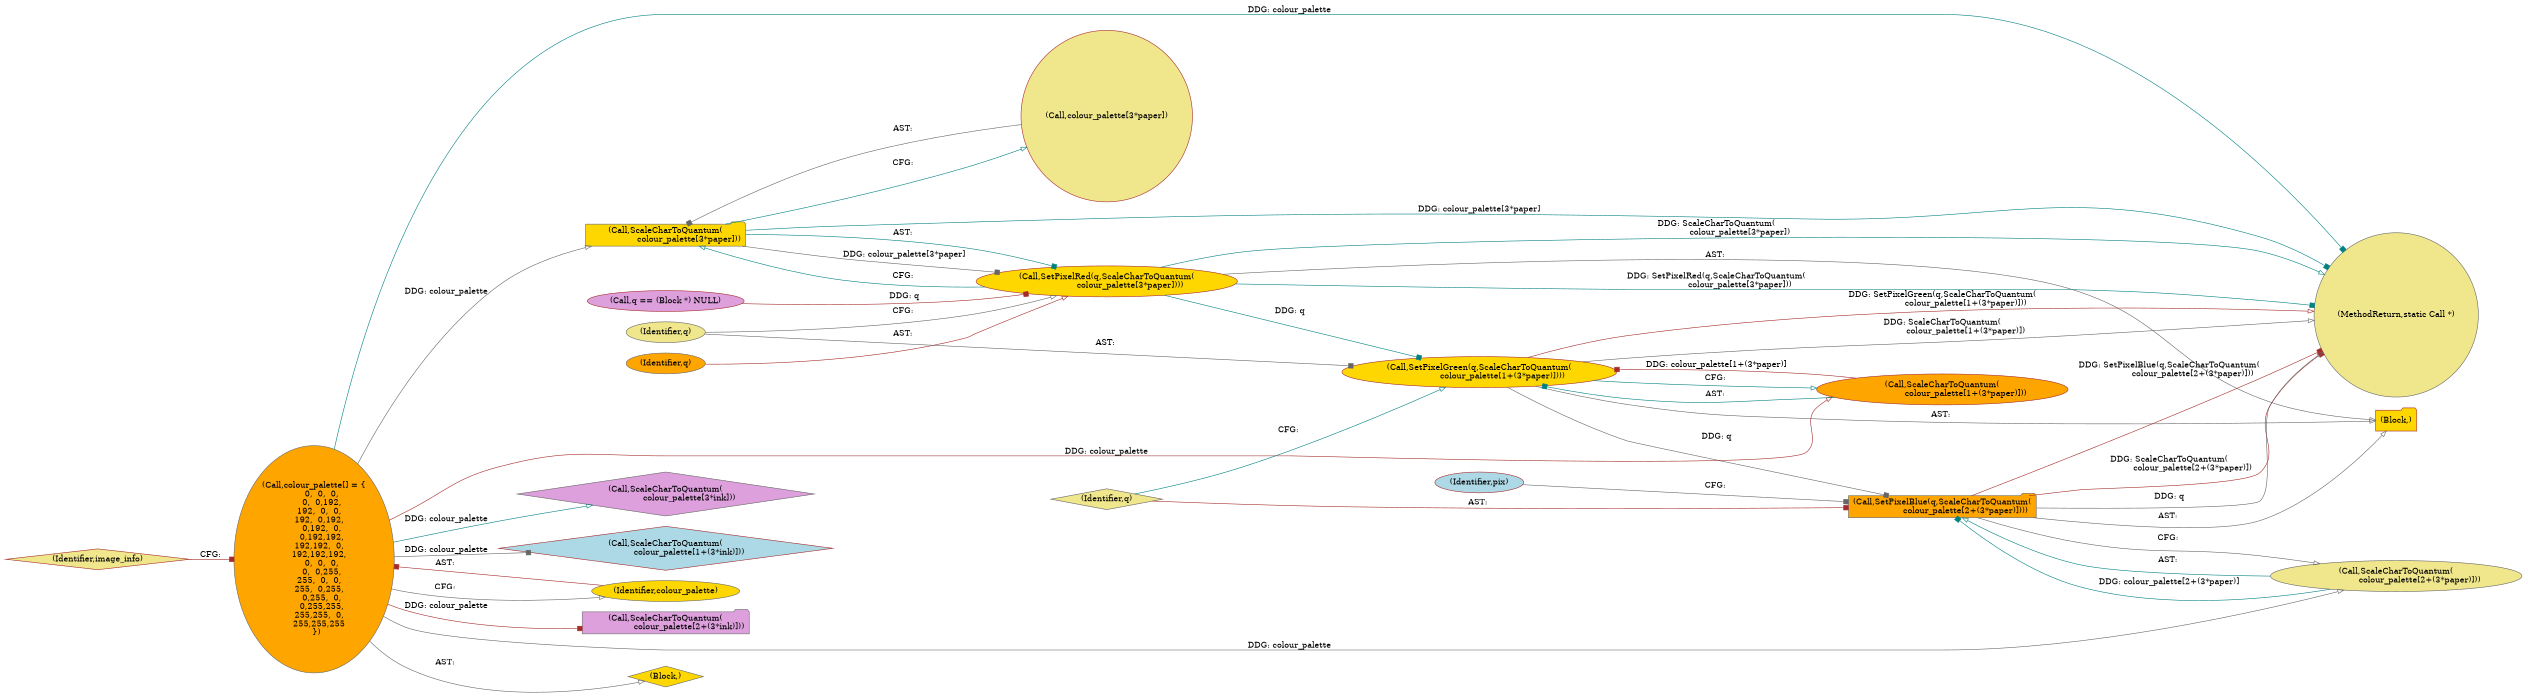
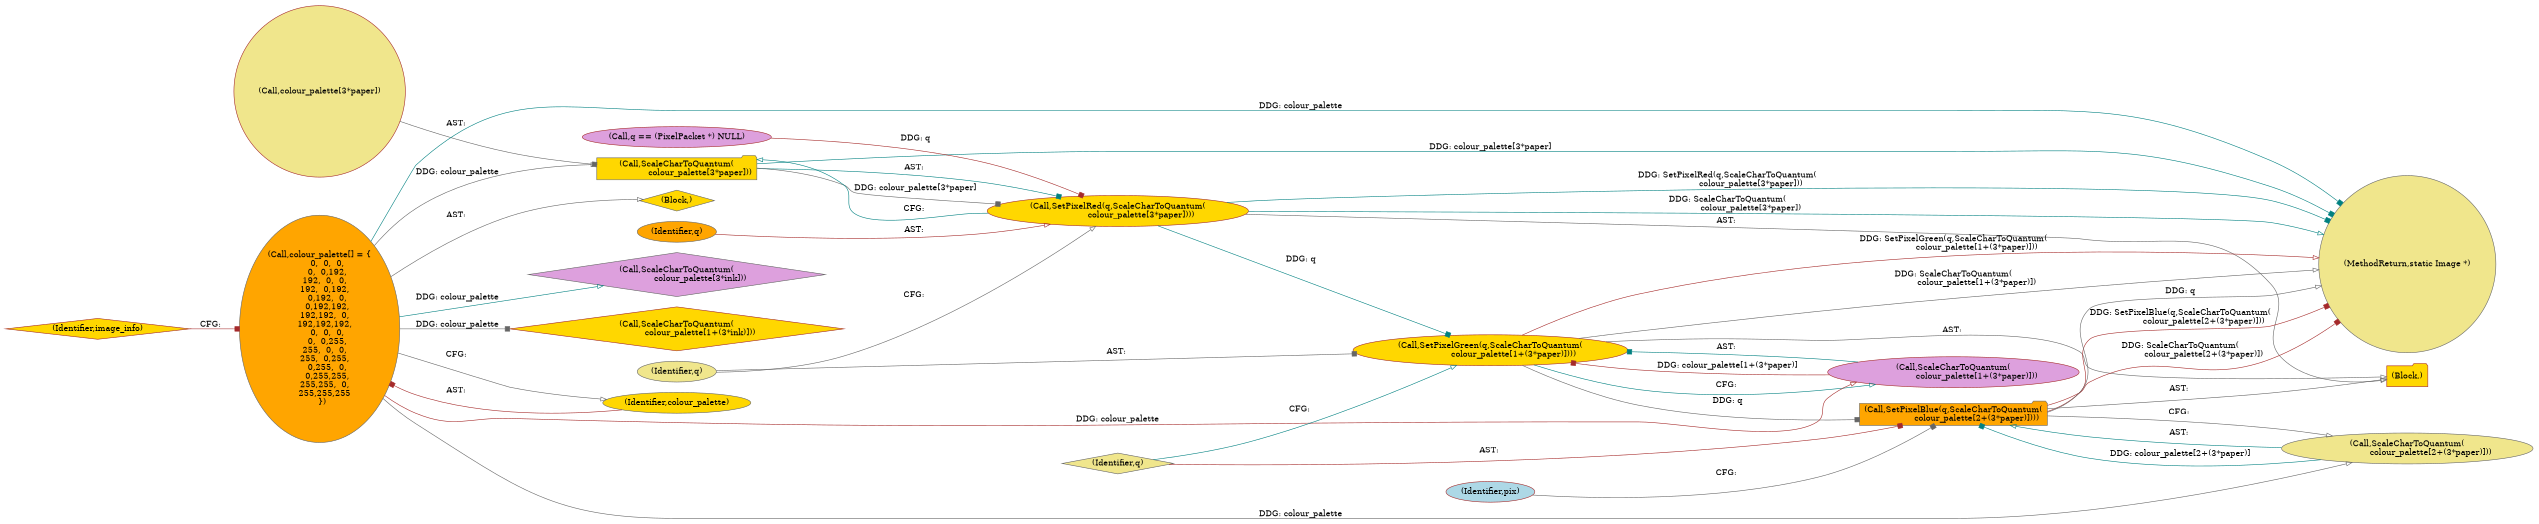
edge "(Call,ScaleCharToQuantum( colour_palette[3*paper]))" -> "(Call,colour_palette[3*paper])": removed, label "CFG:"
node "(Call,q == (Block *) NULL)": label "(Call,q == (Block *) NULL)" -> "(Call,q == (PixelPacket *) NULL)"
node "(MethodReturn,static Call *)": label "(MethodReturn,static Call *)" -> "(MethodReturn,static Image *)"
node "(Call,ScaleCharToQuantum( colour_palette[1+(3*paper)]))": fillcolor orange -> plum
node "(Call,ScaleCharToQuantum( colour_palette[1+(3*ink)]))": fillcolor lightblue -> gold
node "(Identifier,image_info)": fillcolor khaki -> gold
node "(Call,ScaleCharToQuantum( colour_palette[2+(3*ink)]))": removed
